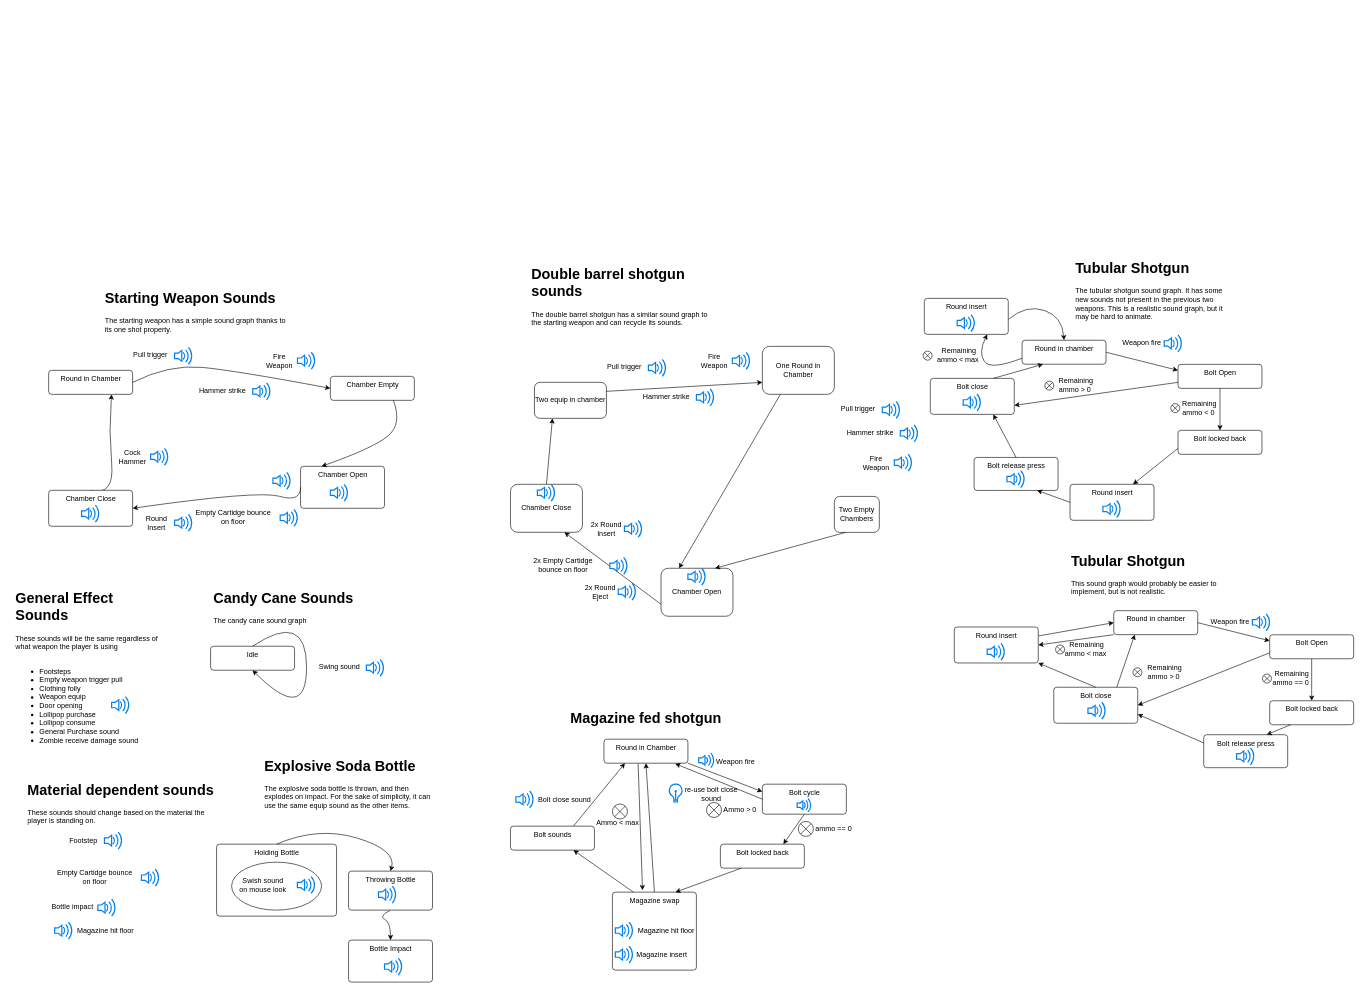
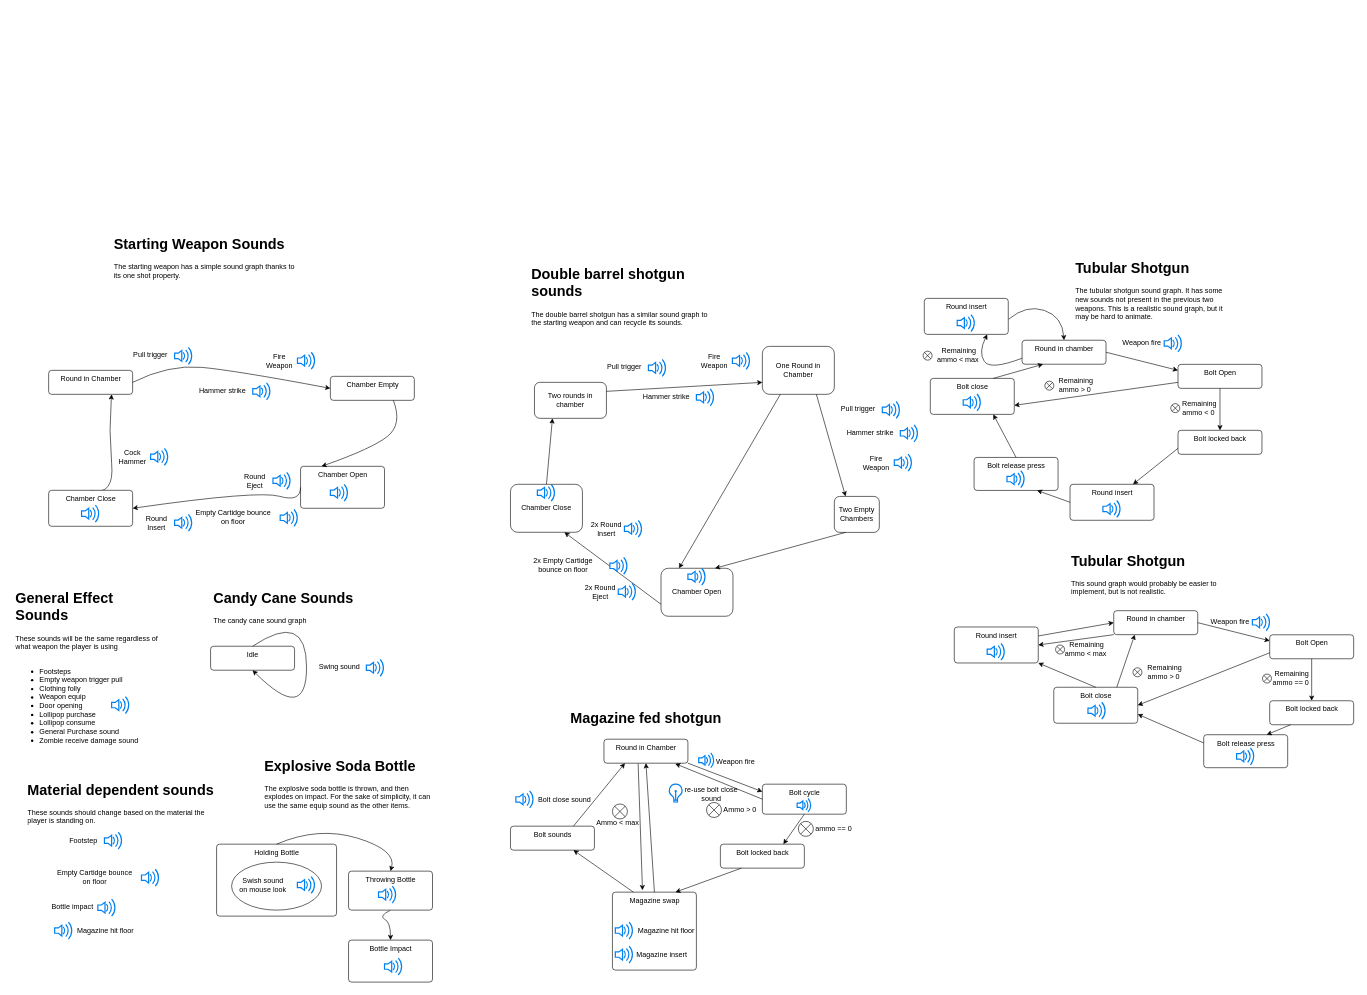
node "Starting Weapon SoundsThe starting weapon has a simple sound graph thanks to its one shot property.": moved (198, 314) -> (207, 260)
node "Two equip in chamber": label "Two equip in chamber" -> "Two rounds in chamber"
edge "One Round in Chamber" -> "Two Empty Chambers": added
node "Round Eject": added
